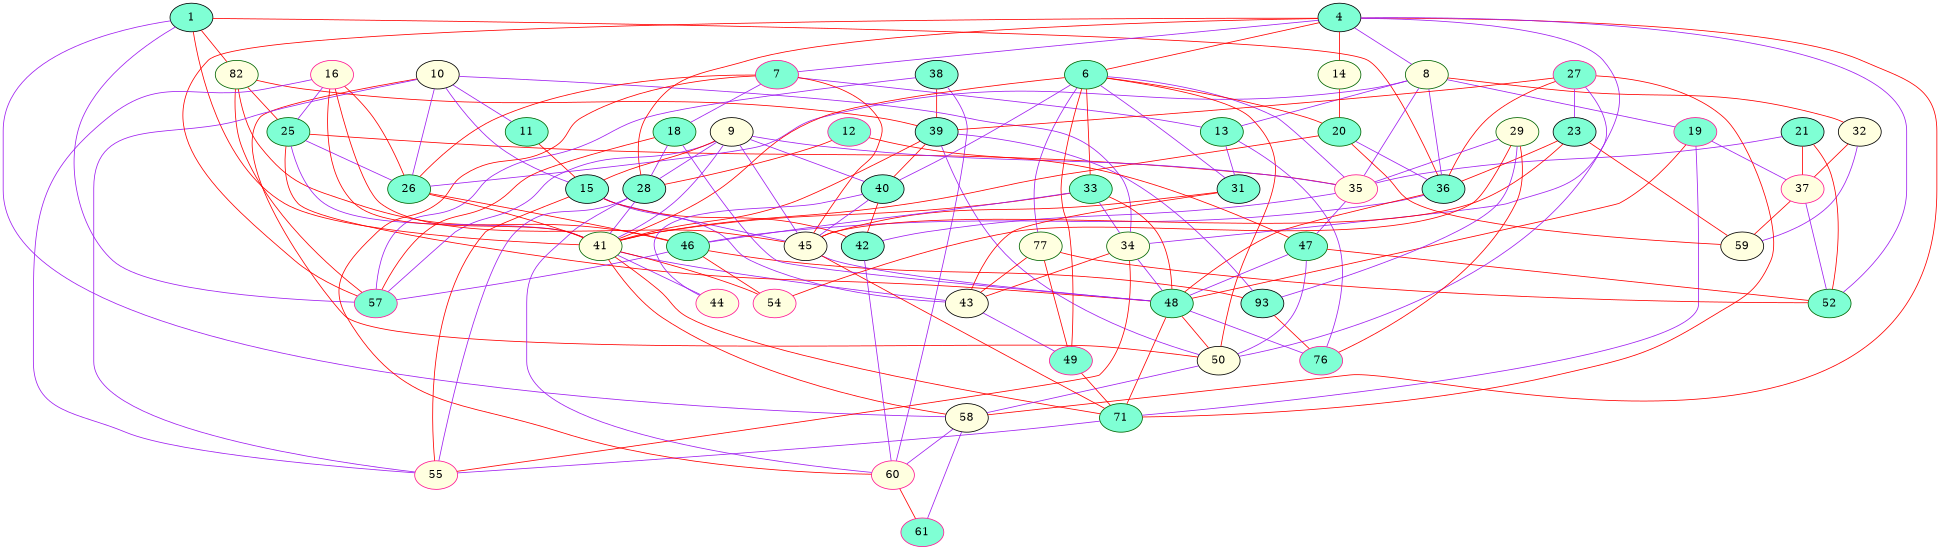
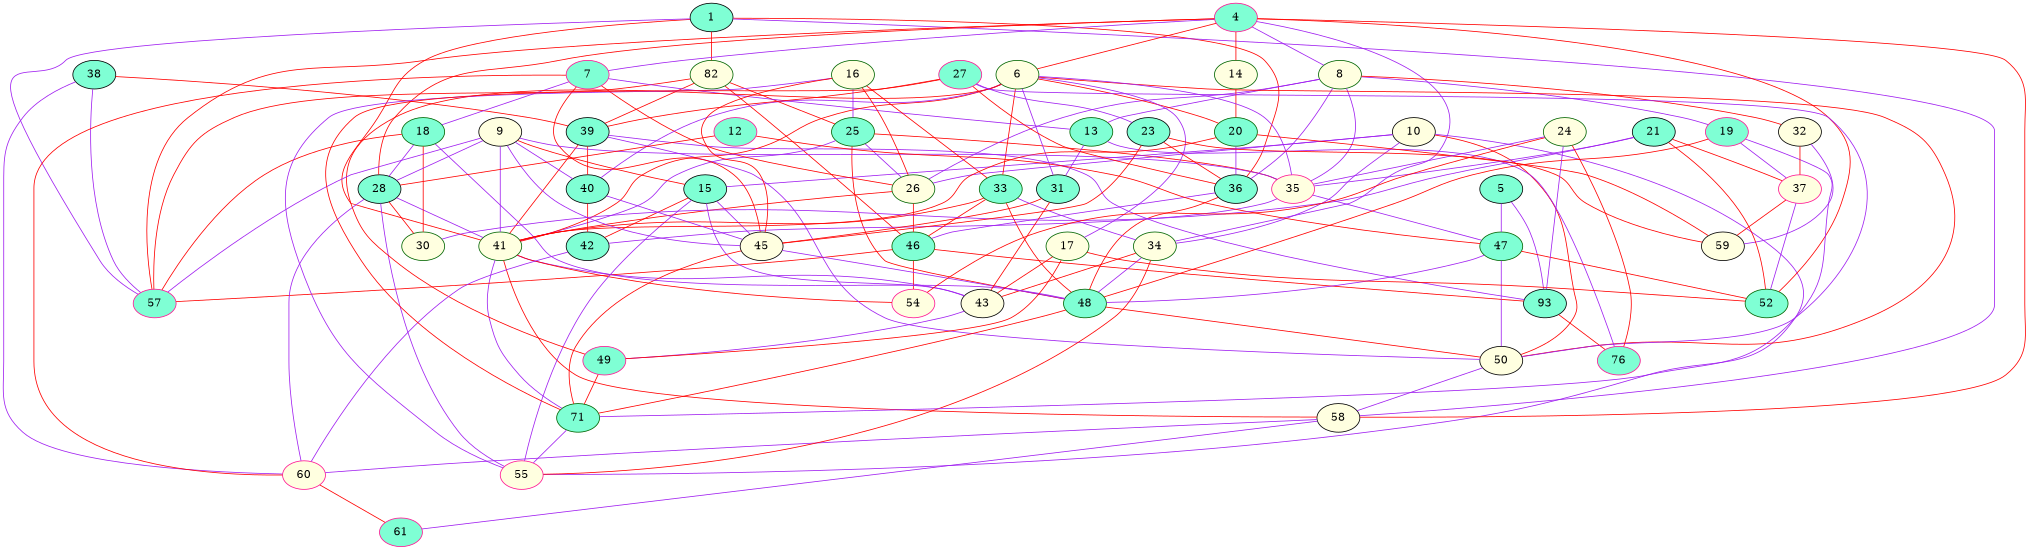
node "4": color black -> deeppink
edge "4" -- "52": color purple -> red
node "16": color deeppink -> darkgreen
node "6": fillcolor aquamarine -> lightyellow
node "11": removed
node "29": label "29" -> "24"
node "26": fillcolor aquamarine -> lightyellow
node "5": added
edge "16" -- "41": now "16" -- "33"
edge "33" -- "46": color purple -> red
node "30": added
node "77": label "77" -> "17"
edge "46" -- "57": color purple -> red
edge "15" -- "55": color red -> purple
node "44": removed
edge "48" -- "76": removed
edge "41" -- "71": color red -> purple
